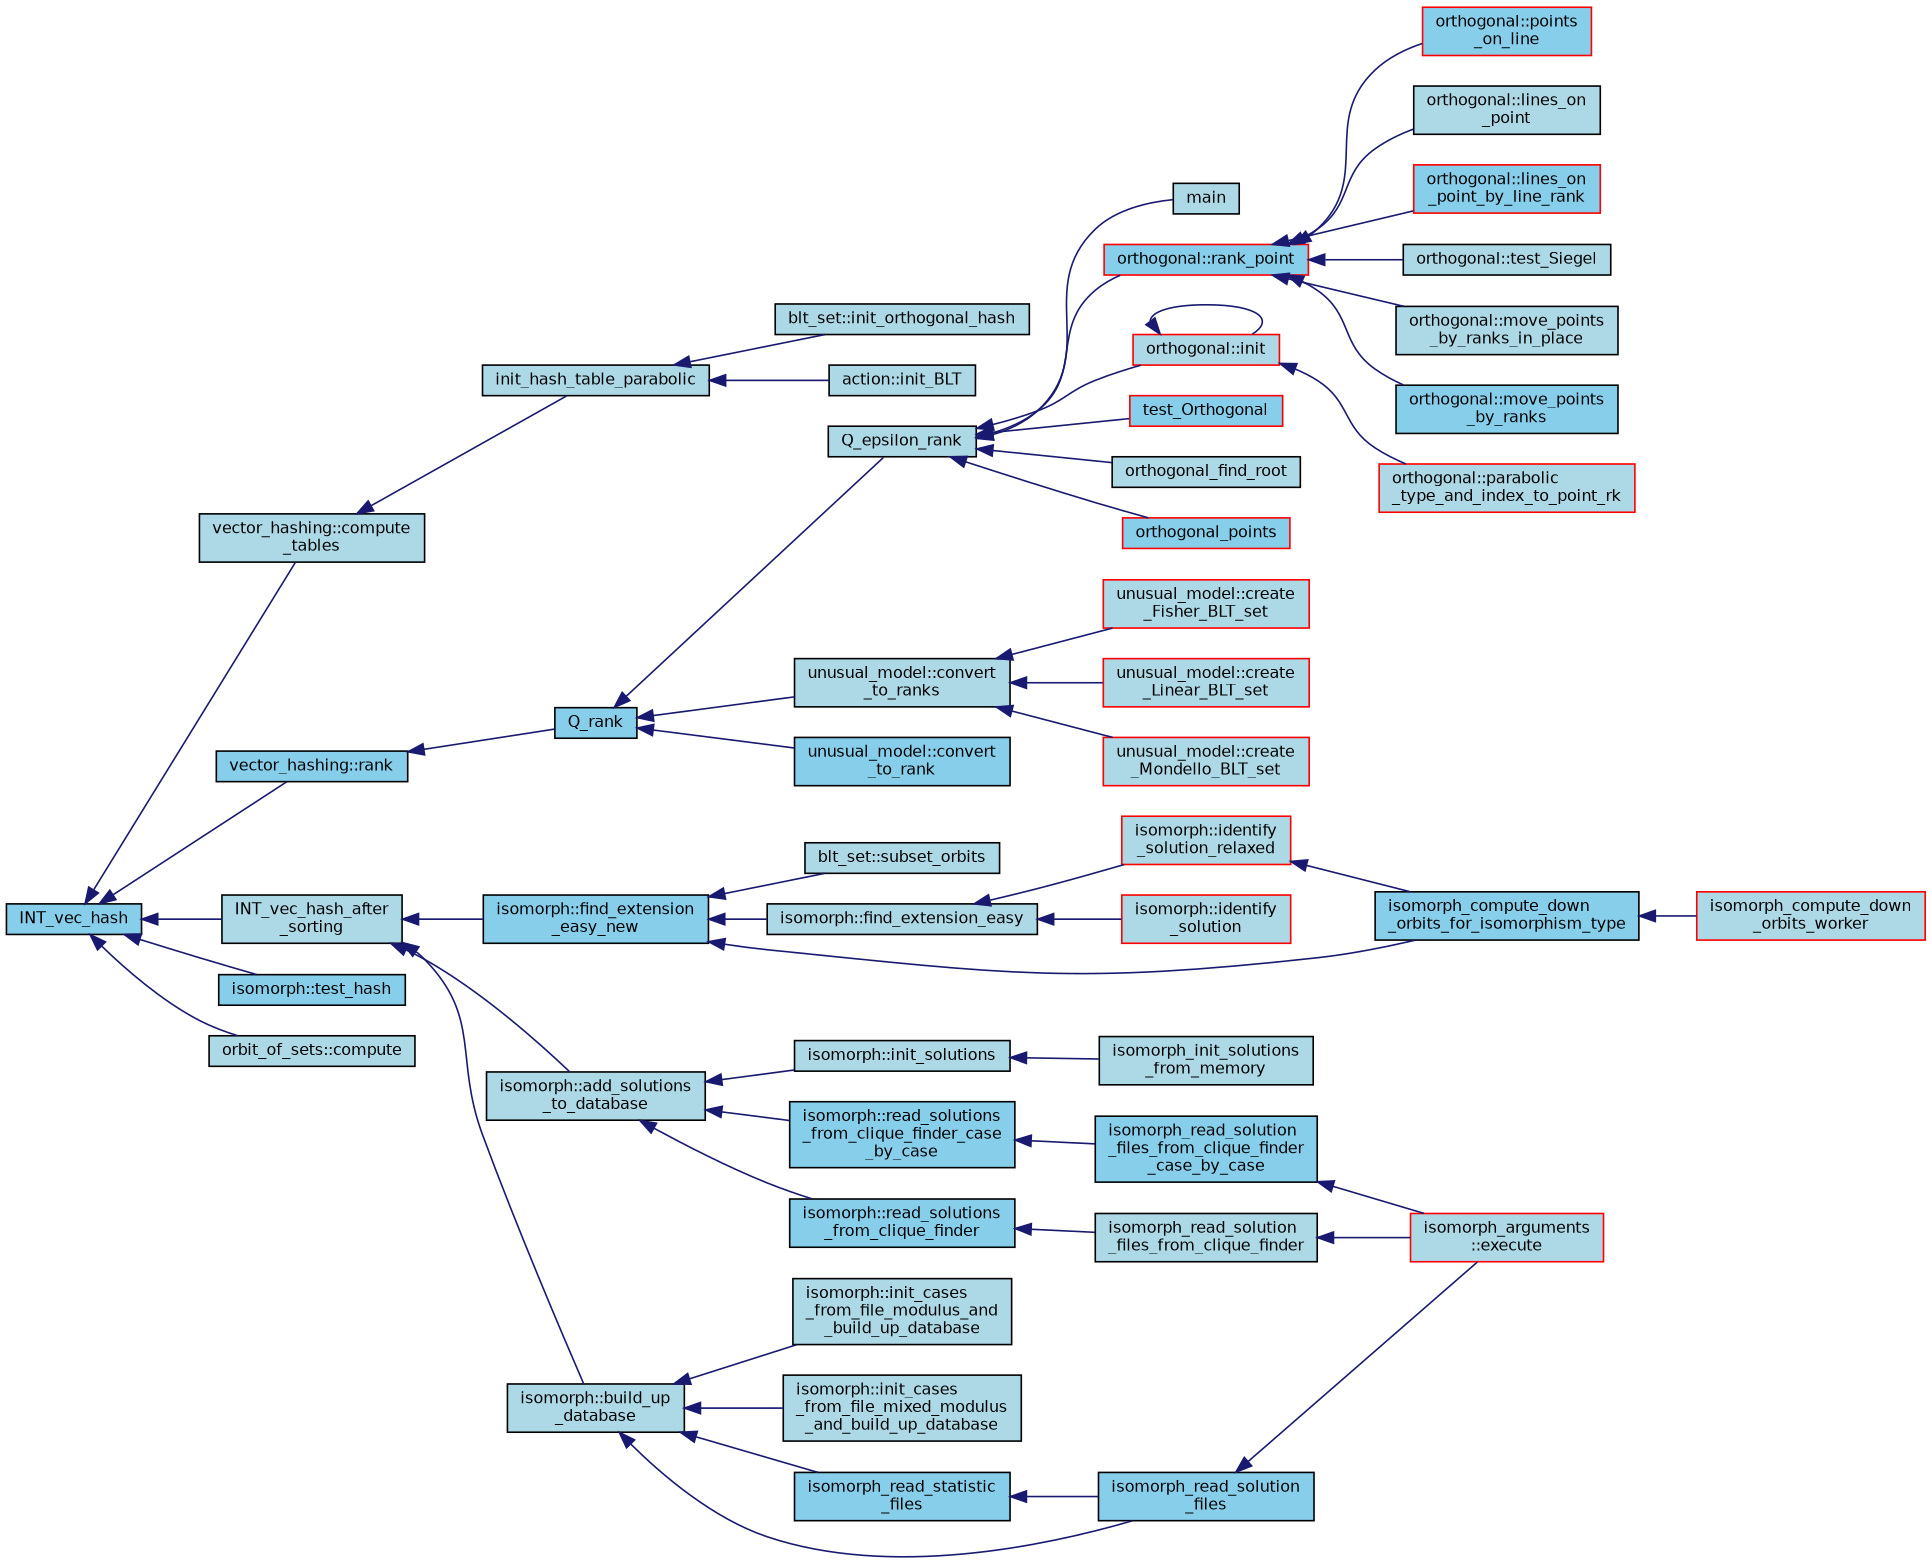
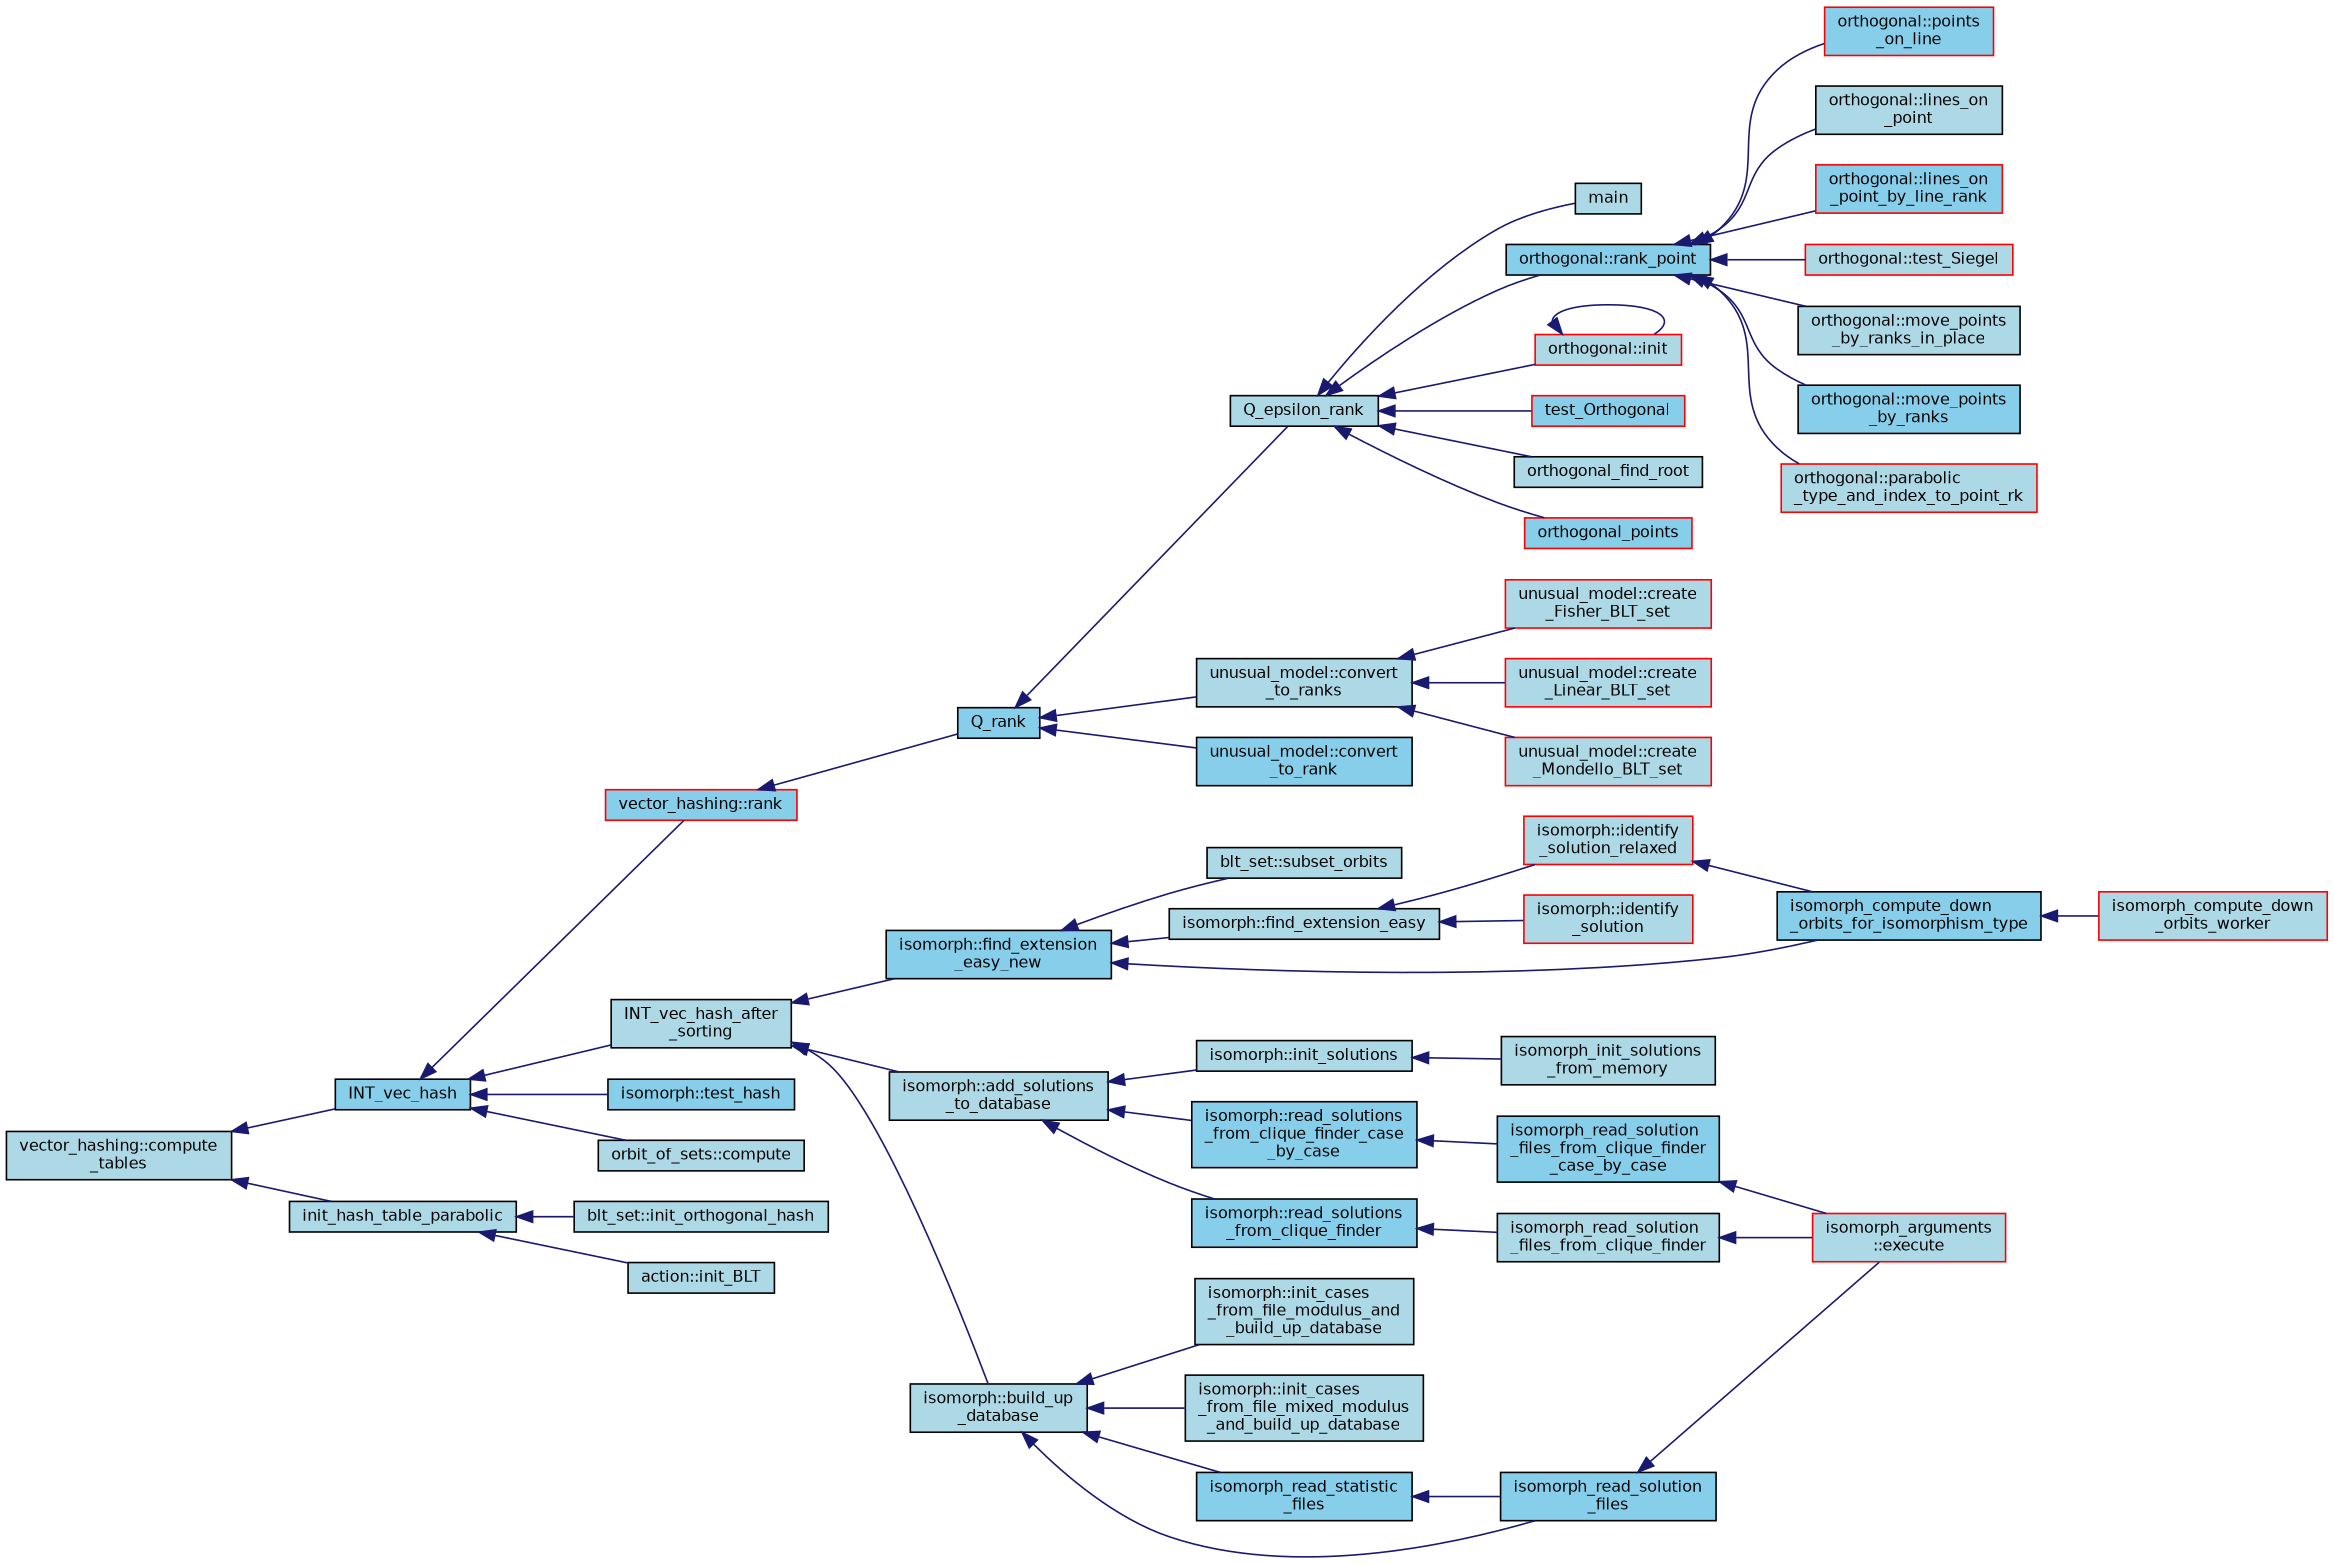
node "orthogonal::rank_point": color red -> black
node "orthogonal::test_Siegel": color black -> red
edge "orthogonal::parabolic _type_and_index_to_point_rk" -> "orthogonal::init": now "orthogonal::parabolic _type_and_index_to_point_rk" -> "orthogonal::rank_point"
edge "vector_hashing::compute _tables" -> "INT_vec_hash": reversed
node "vector_hashing::rank": color black -> red
